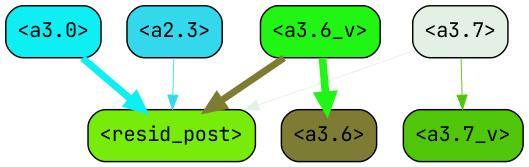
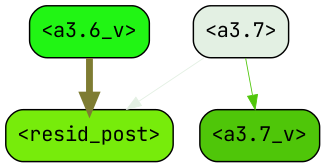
node "<a3.0>": removed
node "<a2.3>": removed
node "<a3.6>": removed
